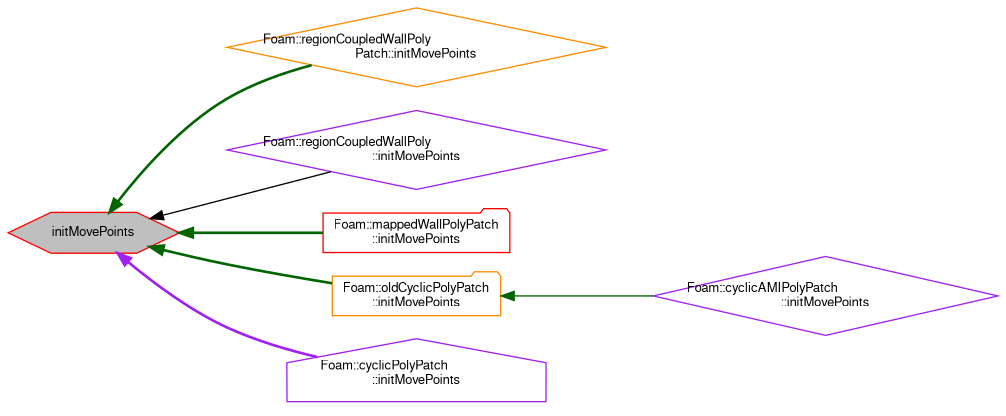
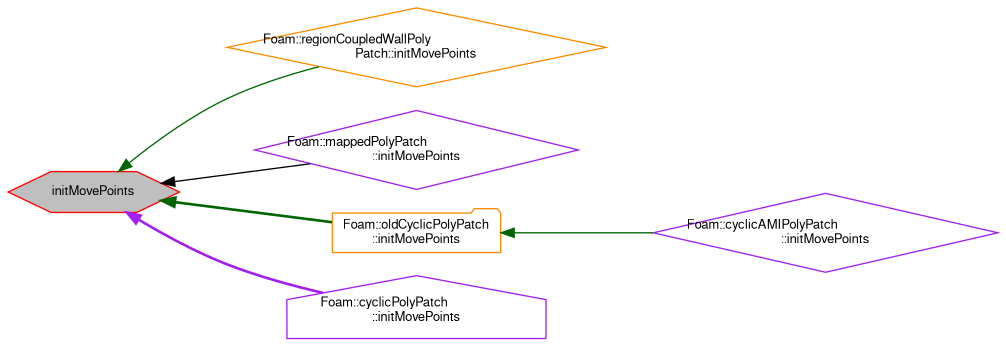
edge "Foam::regionCoupledWallPoly Patch::initMovePoints" -> "initMovePoints": style bold -> solid
node "Foam::regionCoupledWallPoly ::initMovePoints": label "Foam::regionCoupledWallPoly ::initMovePoints" -> "Foam::mappedPolyPatch ::initMovePoints"
node "Foam::mappedWallPolyPatch ::initMovePoints": removed
